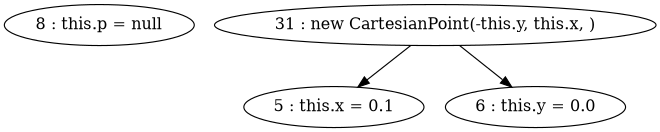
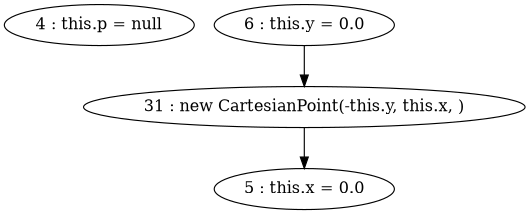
node "8 : this.p = null": label "8 : this.p = null" -> "4 : this.p = null"
edge "31 : new CartesianPoint(-this.y, this.x, )" -> "6 : this.y = 0.0": reversed
node "5 : this.x = 0.1": label "5 : this.x = 0.1" -> "5 : this.x = 0.0"
